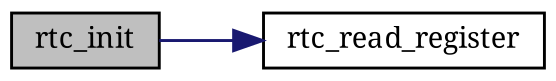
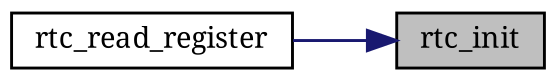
edge "rtc_init" -> "rtc_read_register": reversed
